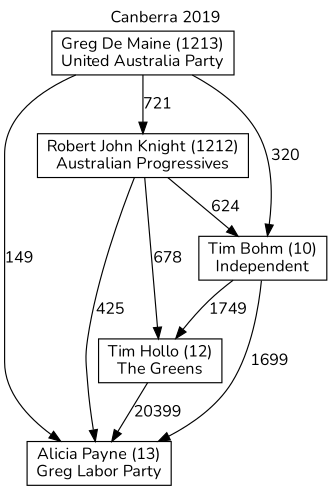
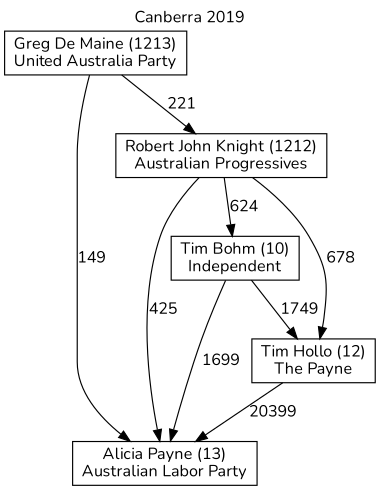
edge "Greg De Maine (1213) United Australia Party" -> "Robert John Knight (1212) Australian Progressives": label "721" -> "221"
edge "Greg De Maine (1213) United Australia Party" -> "Tim Bohm (10) Independent": removed, label "320"
node "Tim Hollo (12) The Greens": label "Tim Hollo (12) The Greens" -> "Tim Hollo (12) The Payne"
node "Alicia Payne (13) Greg Labor Party": label "Alicia Payne (13) Greg Labor Party" -> "Alicia Payne (13) Australian Labor Party"
